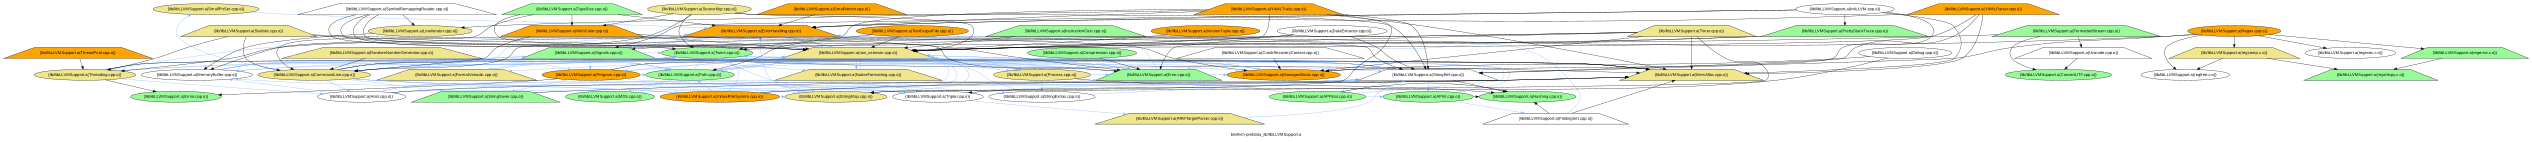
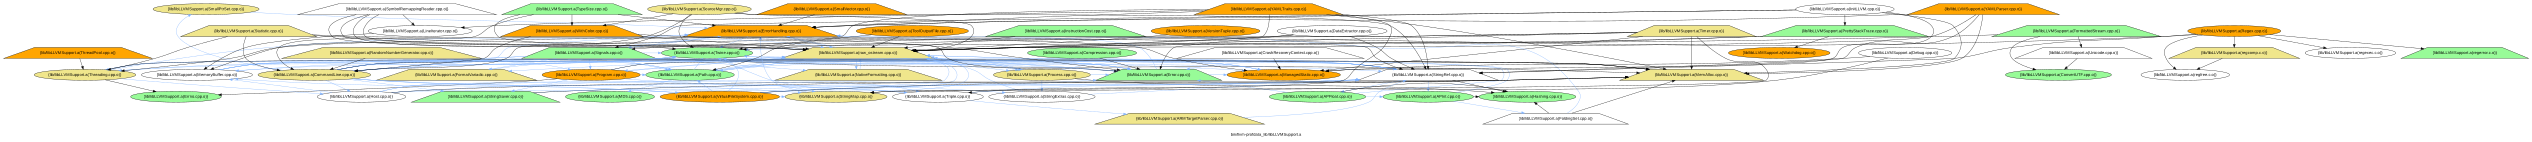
node "{lib/libLLVMSupport.a(LineIterator.cpp.o)}": fillcolor khaki -> white
node "{lib/libLLVMSupport.a(Watchdog.cpp.o)}": added
edge "{lib/libLLVMSupport.a(Threading.cpp.o)}" -> "{lib/libLLVMSupport.a(Signals.cpp.o)}": reversed
node "{lib/libLLVMSupport.a(regstrlcpy.c.o)}": removed
